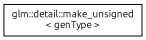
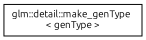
node "glm::detail::make_unsigned < genType >": label "glm::detail::make_unsigned < genType >" -> "glm::detail::make_genType < genType >"
